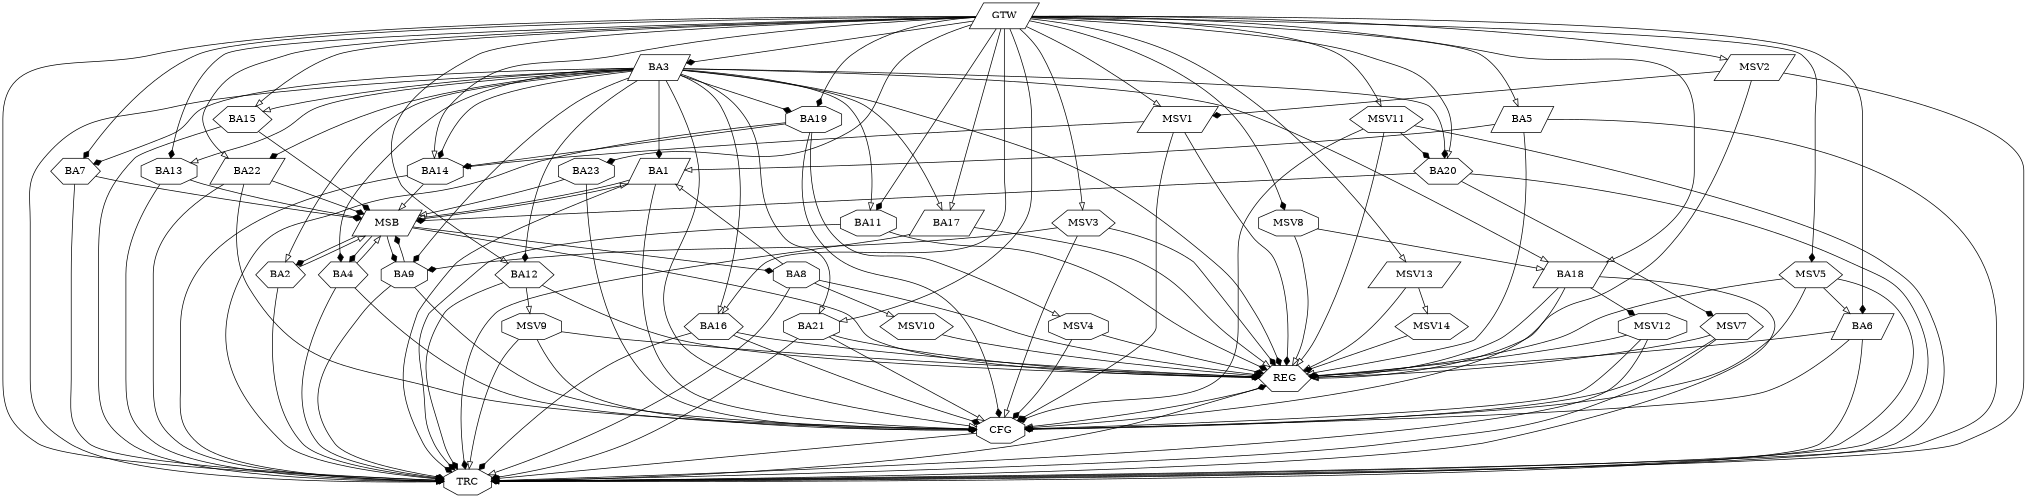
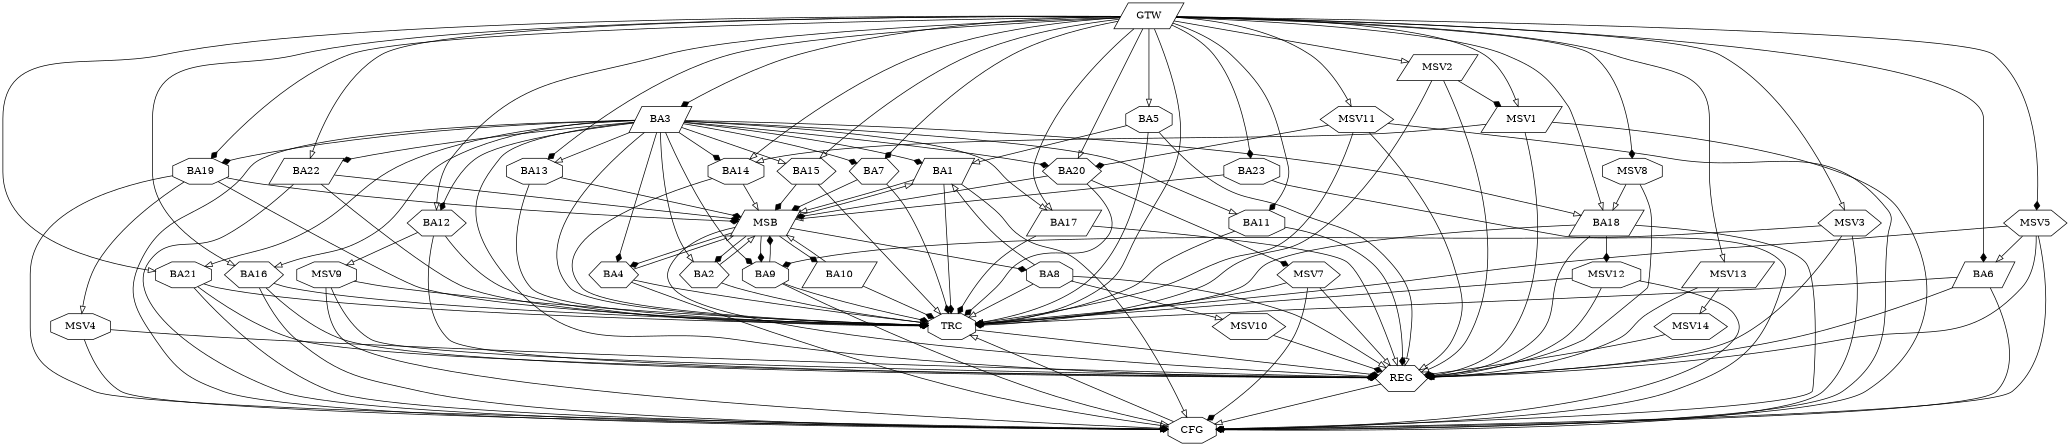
node "BA5": shape parallelogram -> octagon
edge "BA19" -> "BA14": now "BA19" -> "MSB"
node "BA10": added
